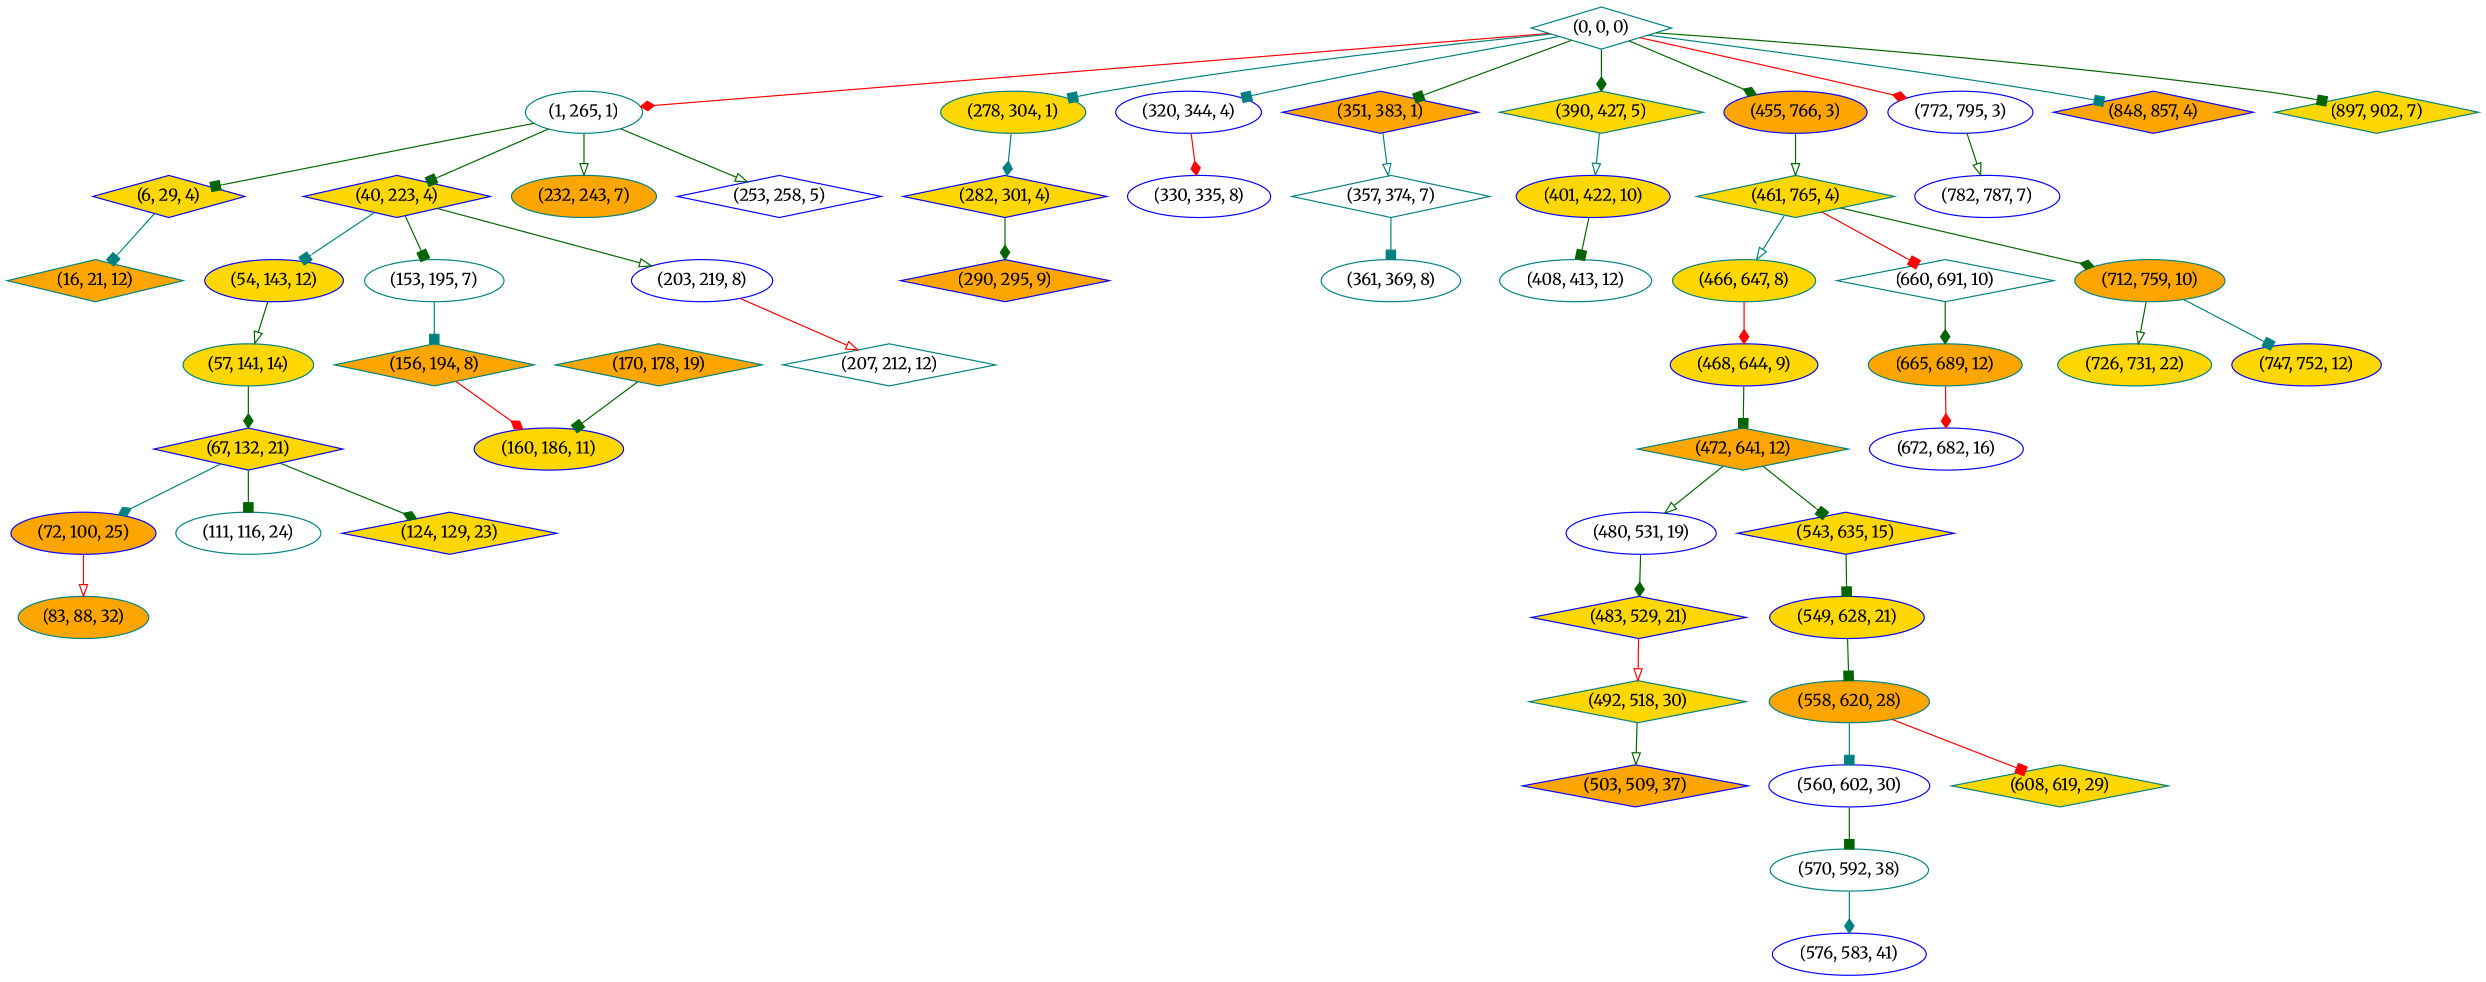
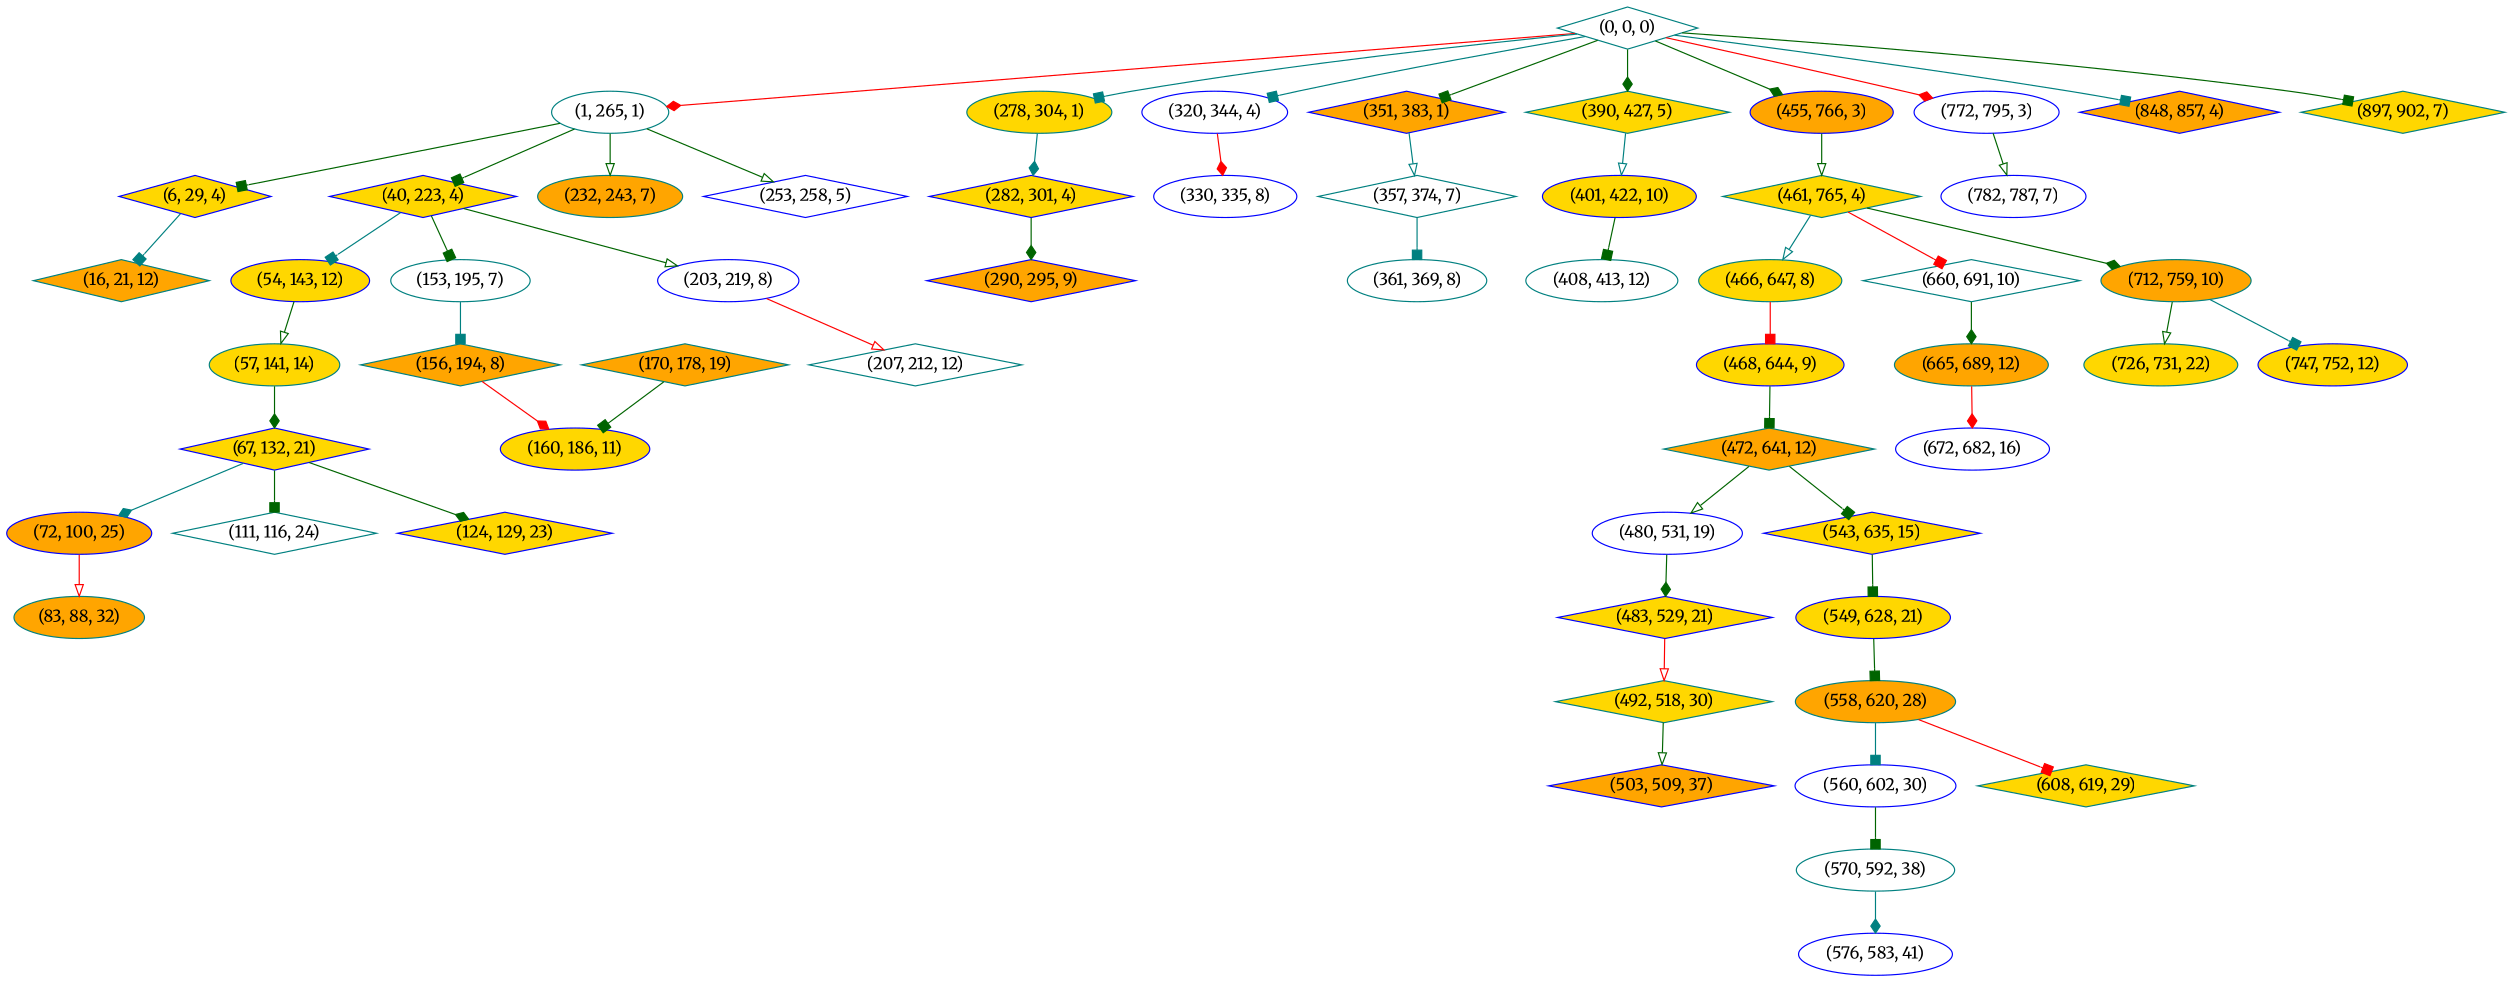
edge "(466, 647, 8)" -> "(468, 644, 9)": arrowhead diamond -> box
node "(111, 116, 24)": shape ellipse -> diamond
